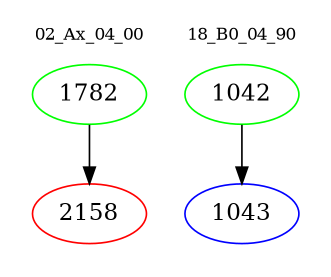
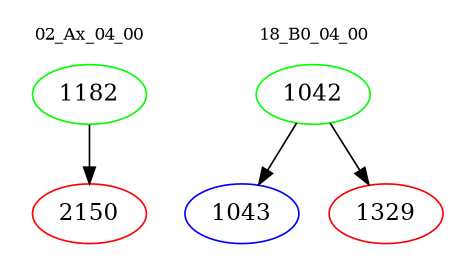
cluster "18_B0_04_90": label "18_B0_04_90" -> "18_B0_04_00"
node "1782": label "1782" -> "1182"
node "2158": label "2158" -> "2150"
node "1329": added
